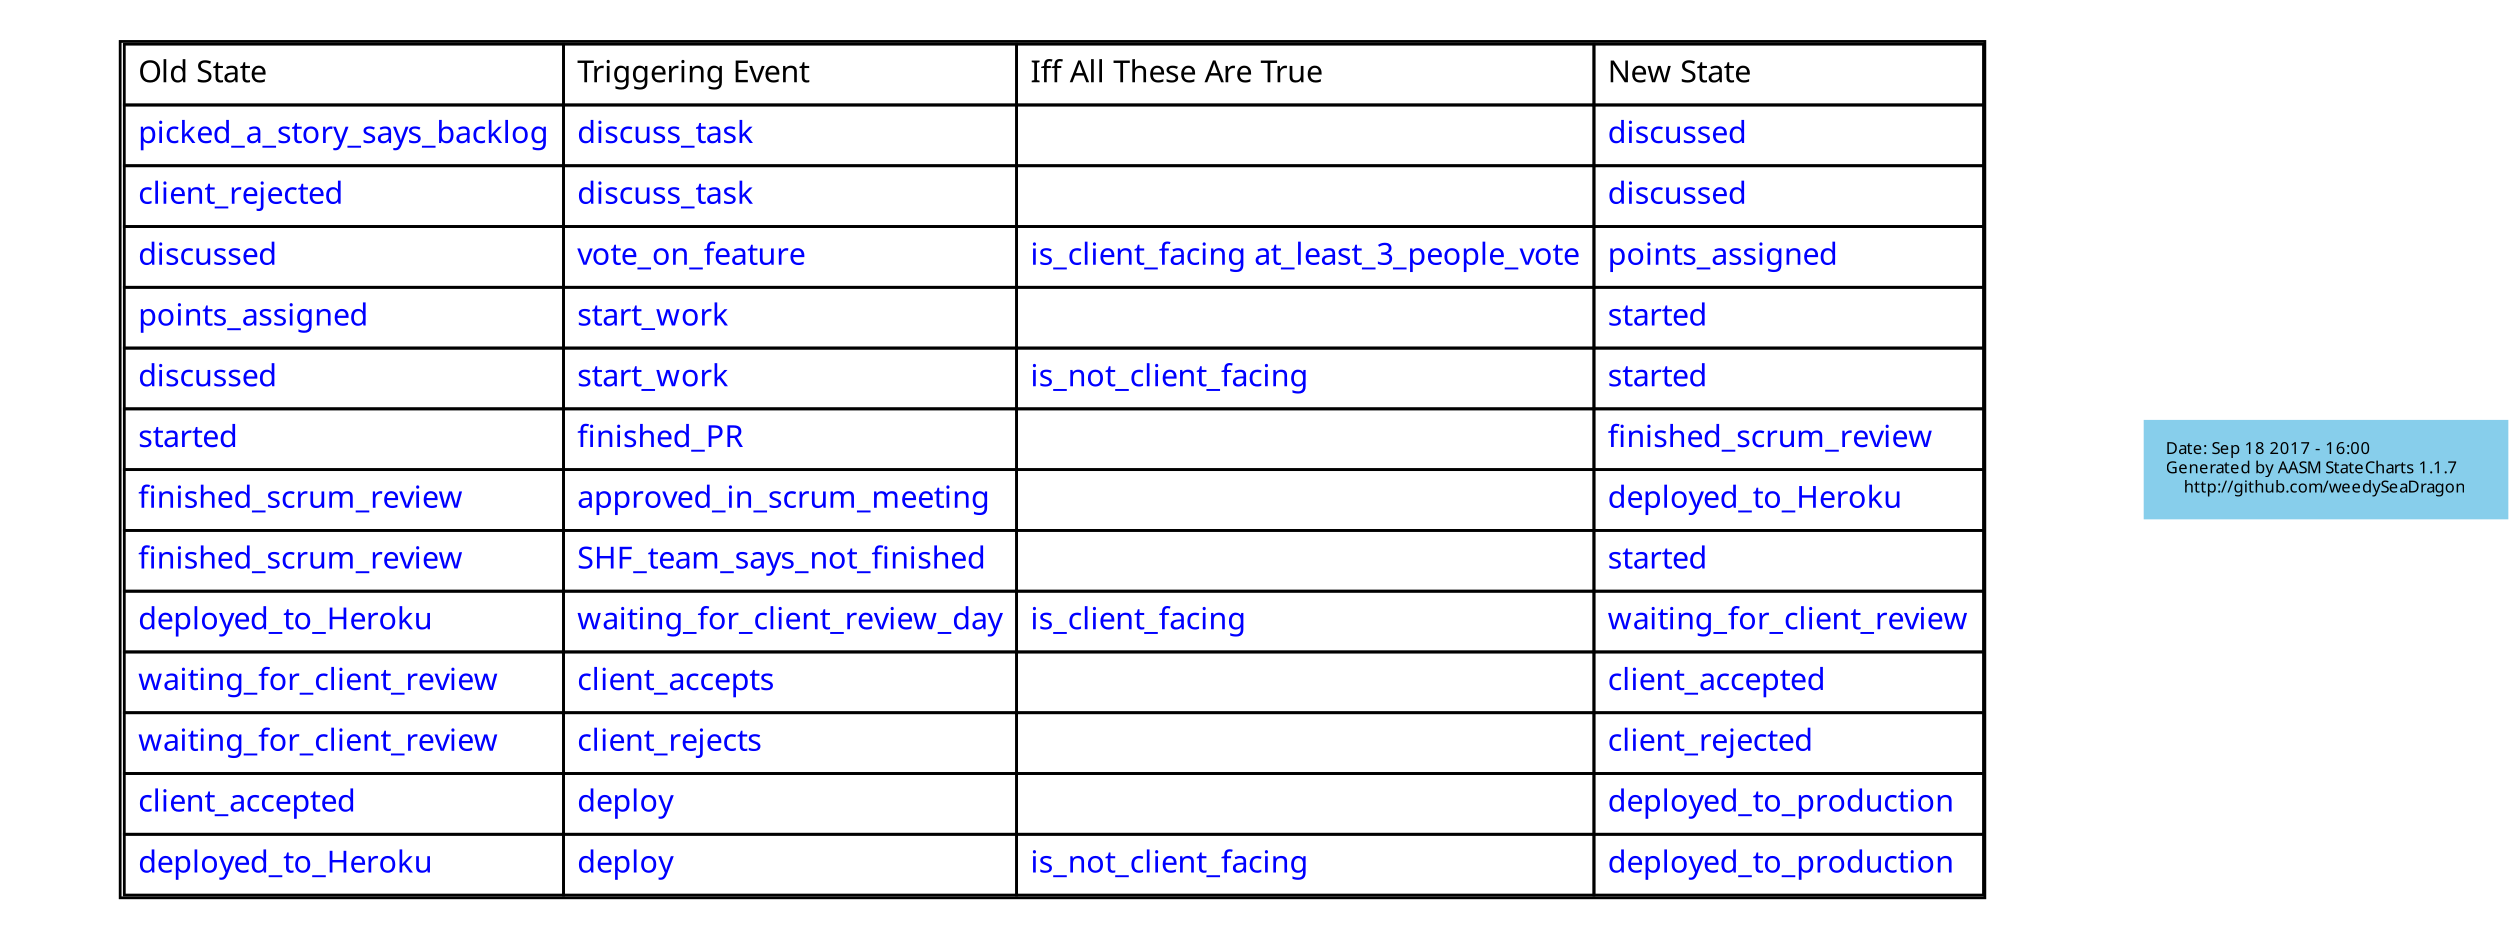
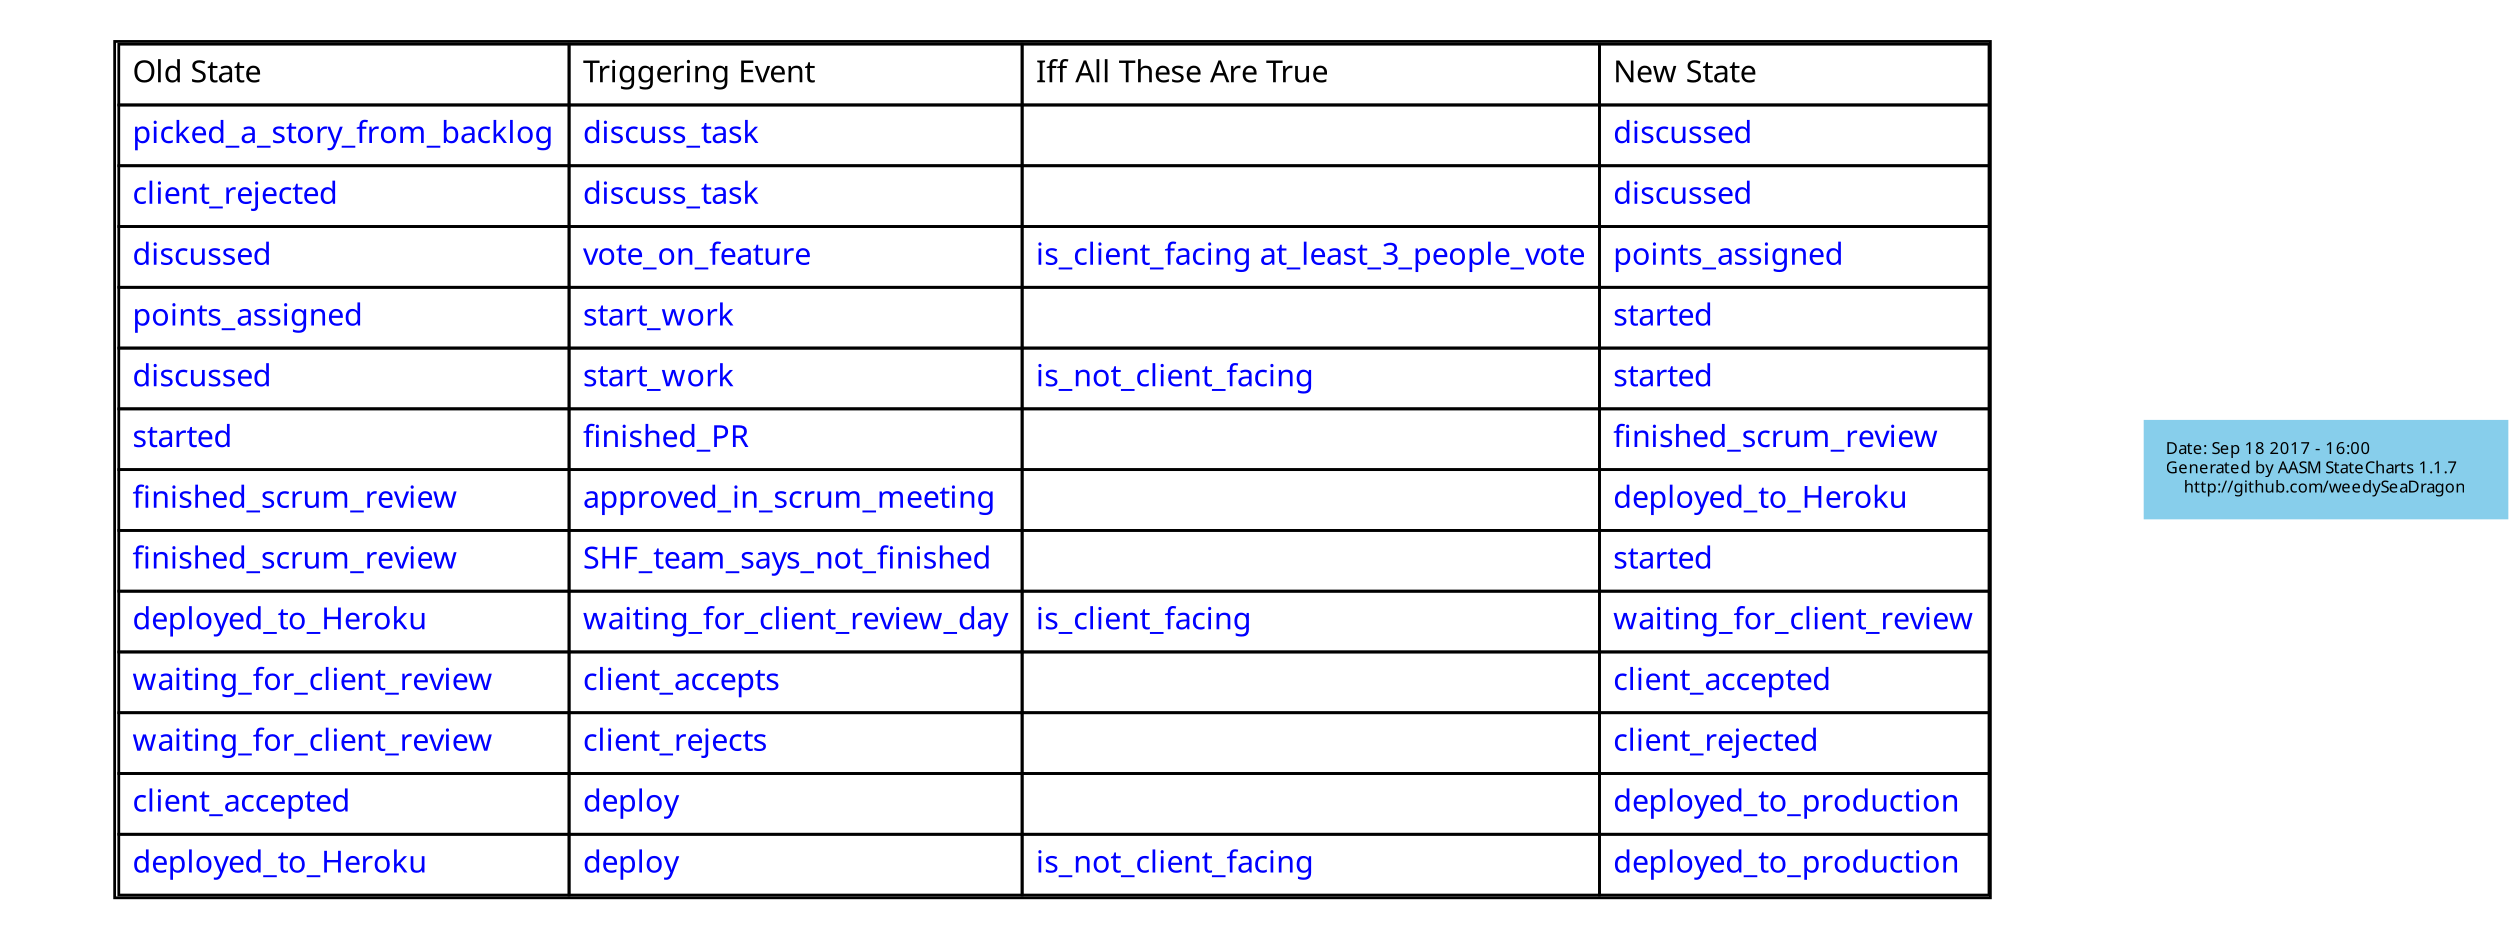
node "Old State": text "picked_a_story_says_backlog" -> "picked_a_story_from_backlog"
